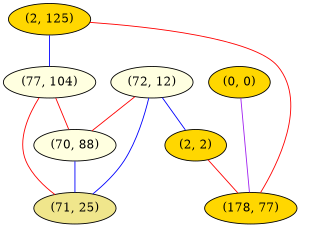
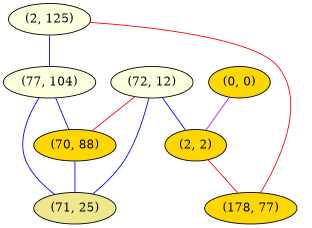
node "(2, 125)": fillcolor gold -> lightyellow
edge "(77, 104)" -- "(70, 88)": color red -> blue
node "(70, 88)": fillcolor lightyellow -> gold
edge "(0, 0)" -- "(178, 77)": now "(0, 0)" -- "(2, 2)"
edge "(77, 104)" -- "(71, 25)": color red -> blue
